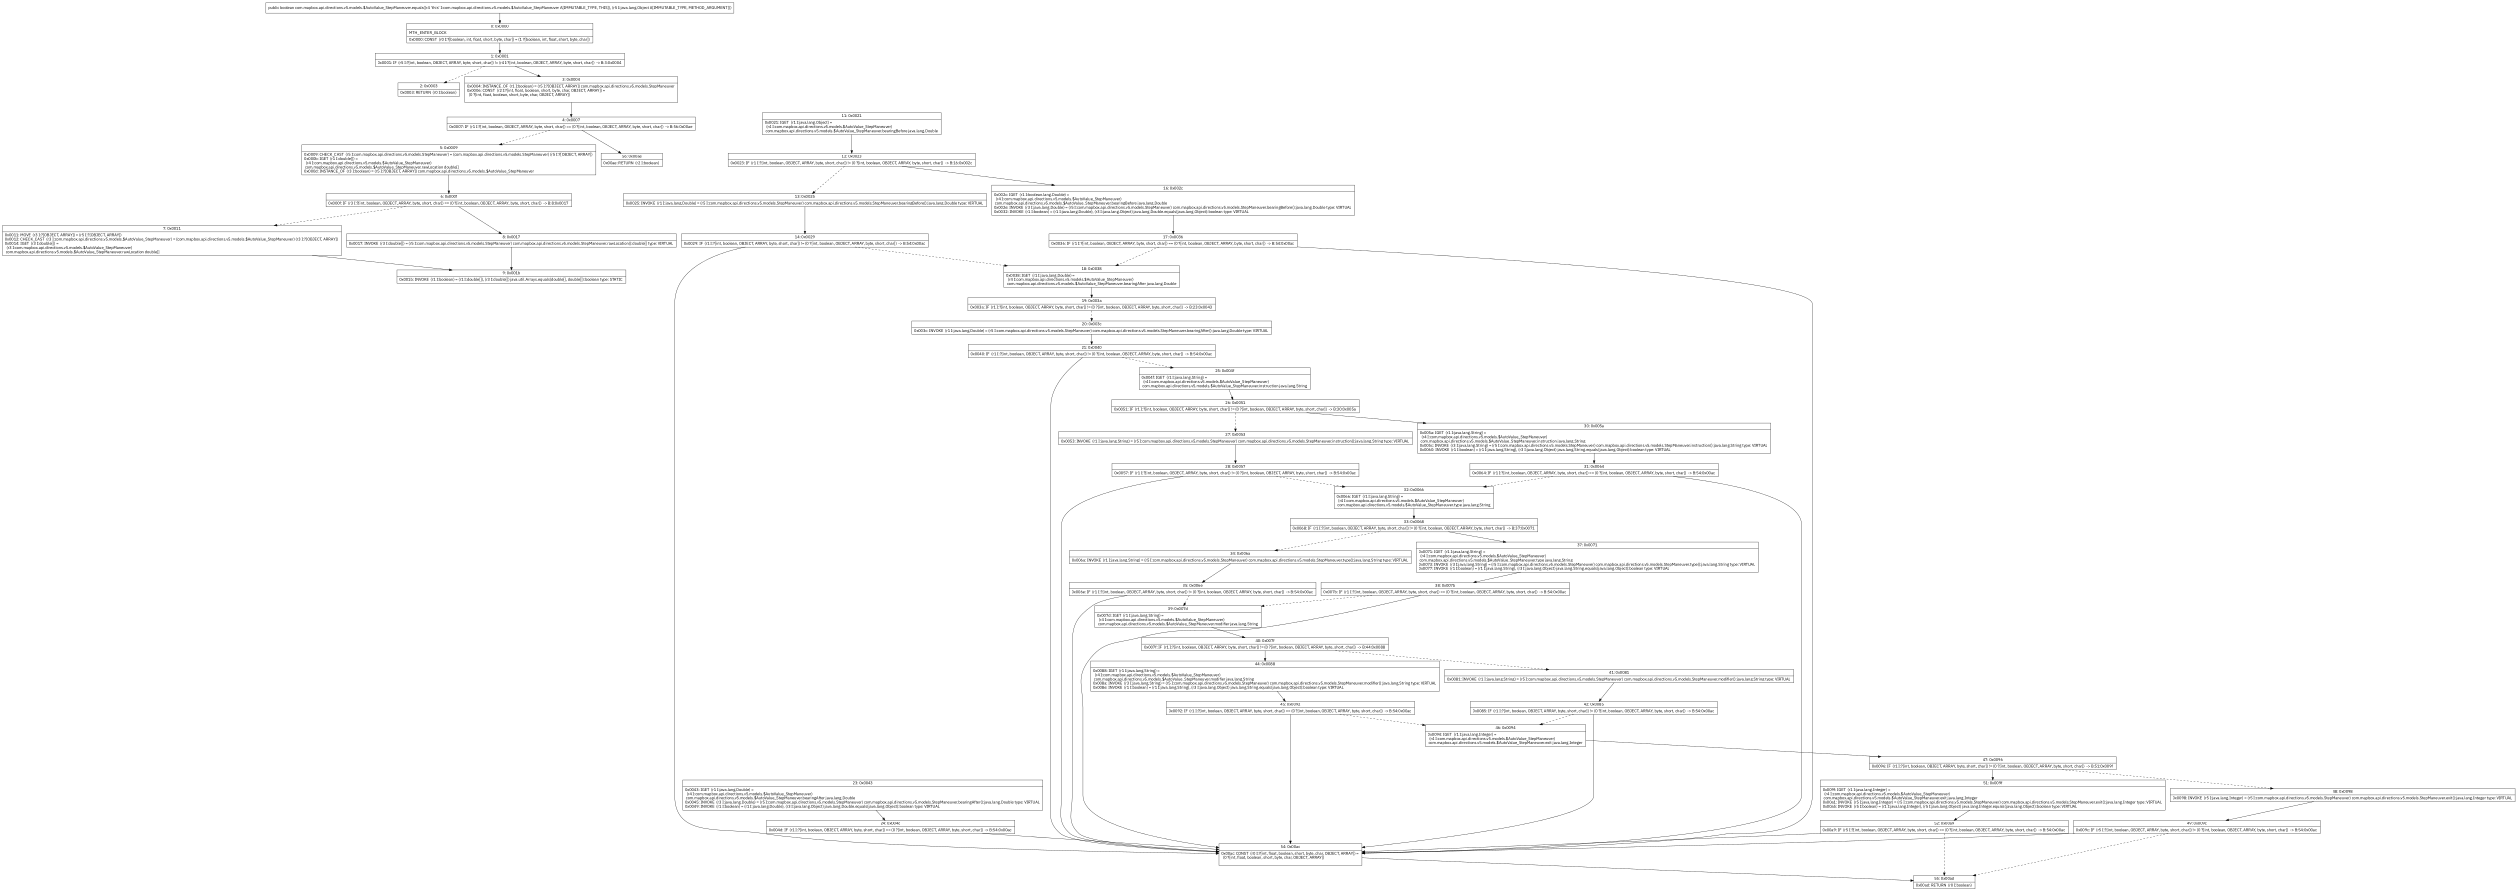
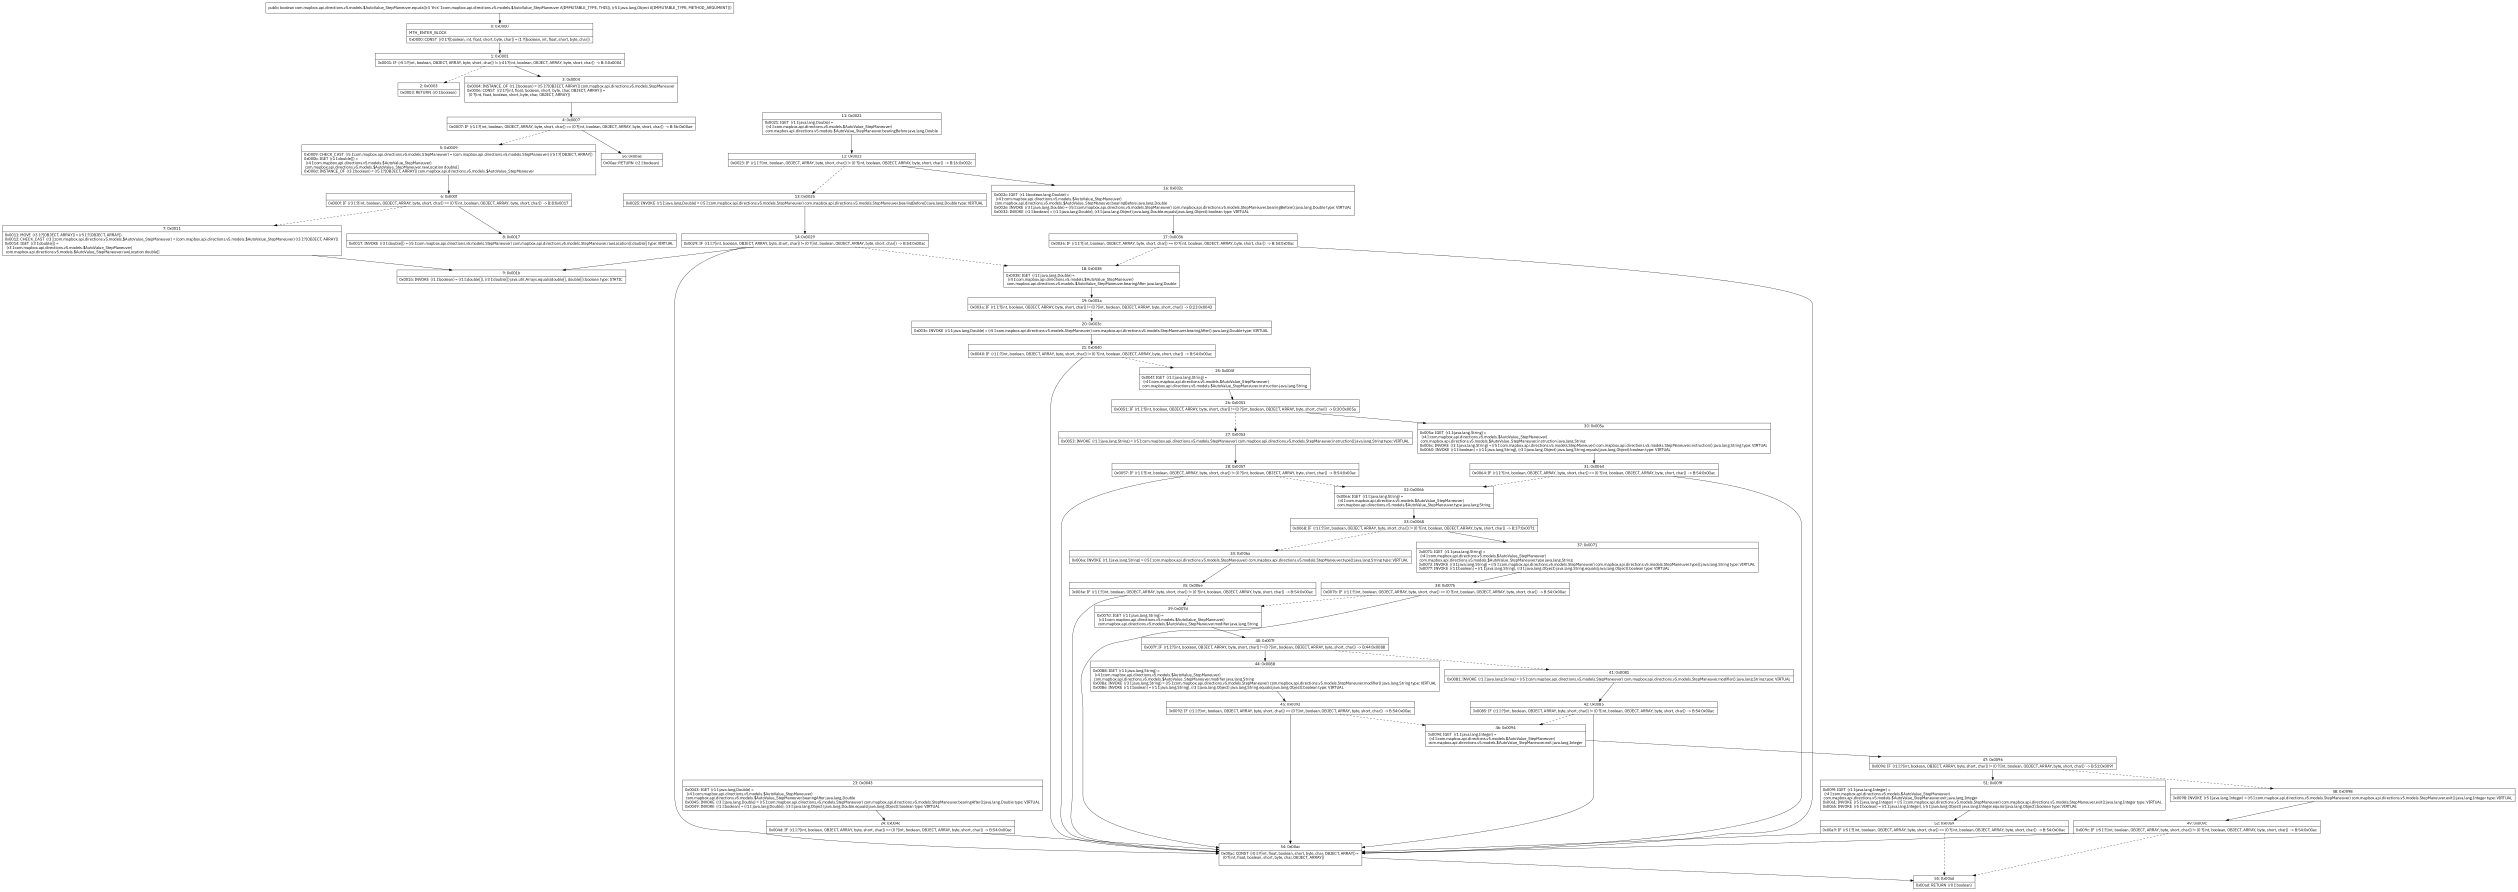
node "11: 0x0021": text "0x0021: IGET  (r1 I:java.lang.Object) =" -> "0x0021: IGET  (r1 I:java.lang.Double) ="
edge "8: 0x0017" -> "9: 0x001b": now "14: 0x0029" -> "9: 0x001b"
